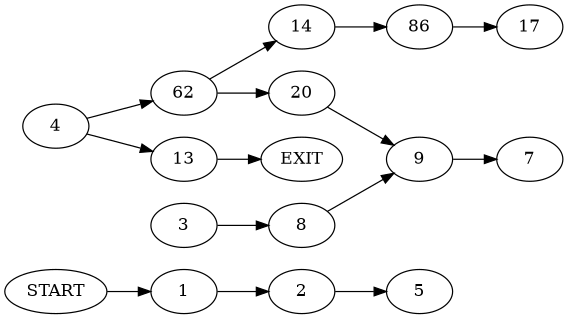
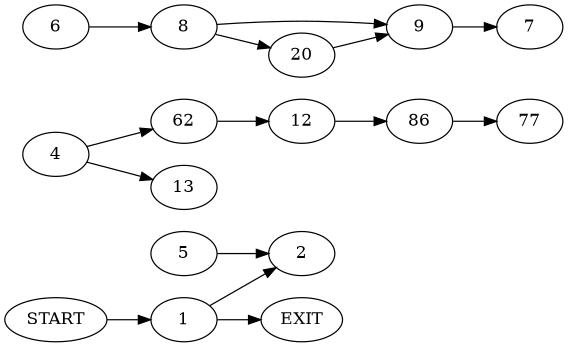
node "14": label "14" -> "12"
node "17": label "17" -> "77"
edge "62" -> "20": now "8" -> "20"
edge "13" -> "EXIT": now "1" -> "EXIT"
node "3": label "3" -> "6"
edge "2" -> "5": reversed
